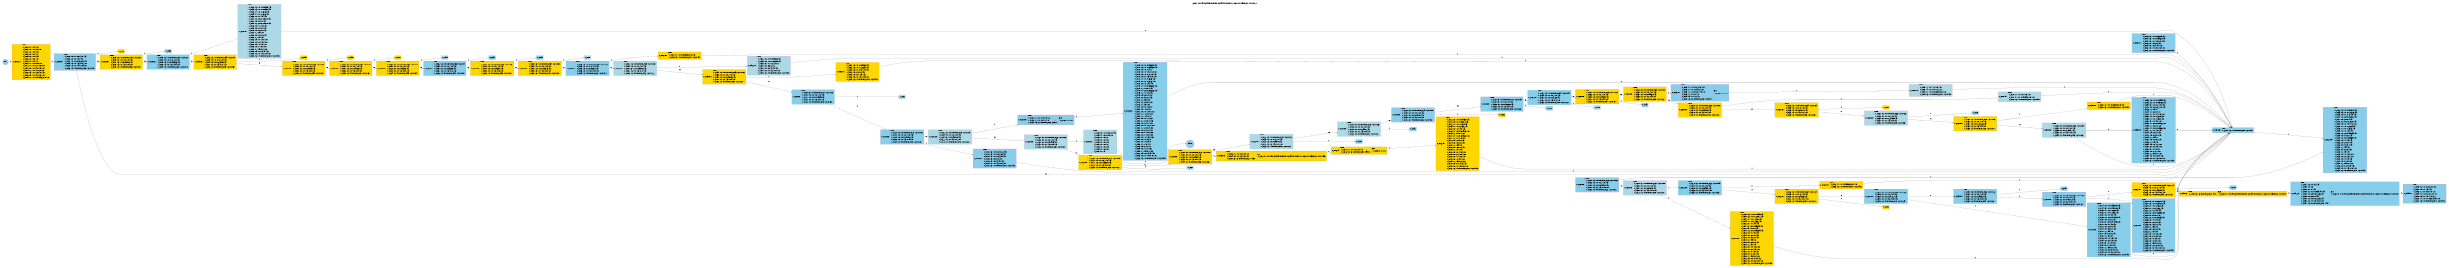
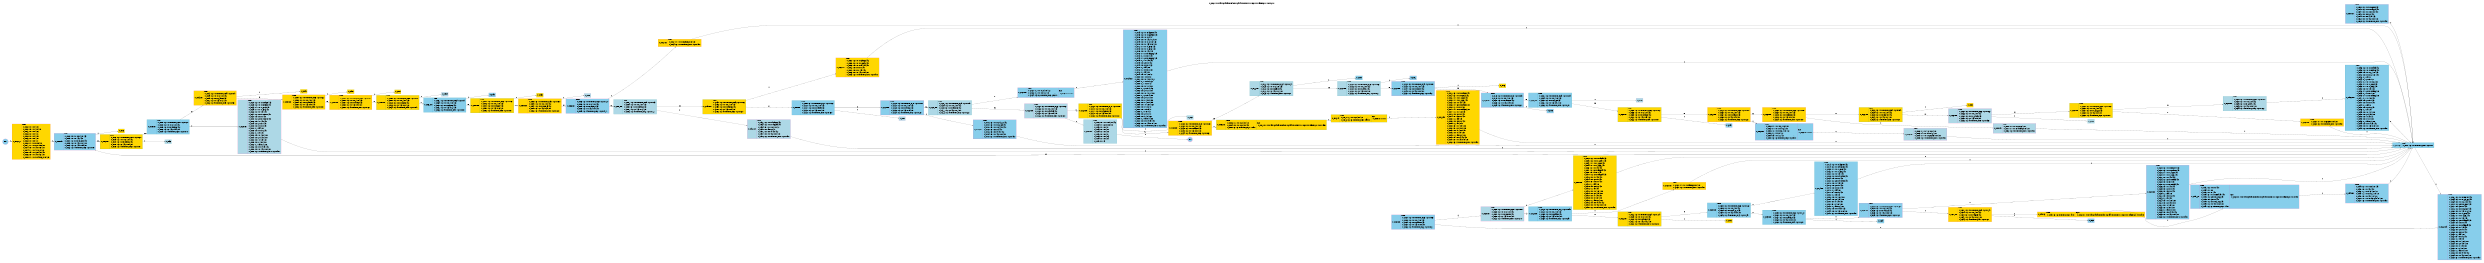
node "0x401e3d": fillcolor skyblue -> gold
node "Desktop": label "Desktop" -> "Exit"
edge "0x4015d8 [28]" -> "0x402072 [5]": now "0x4019ec [32]" -> "0x402072 [5]"
